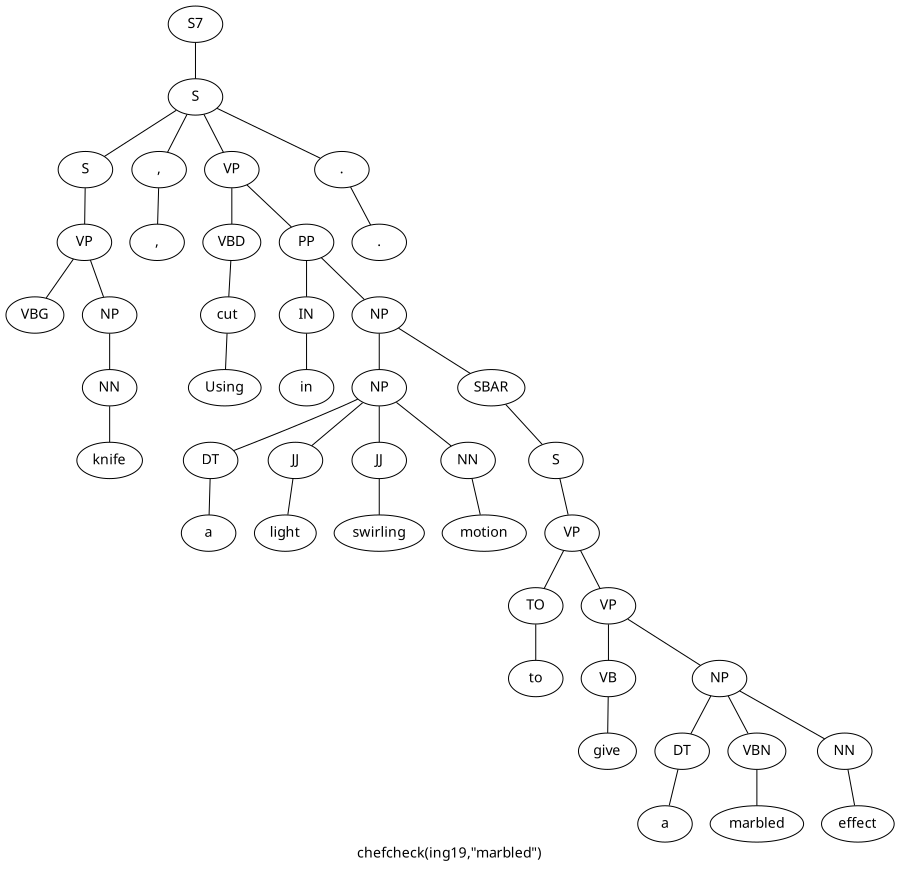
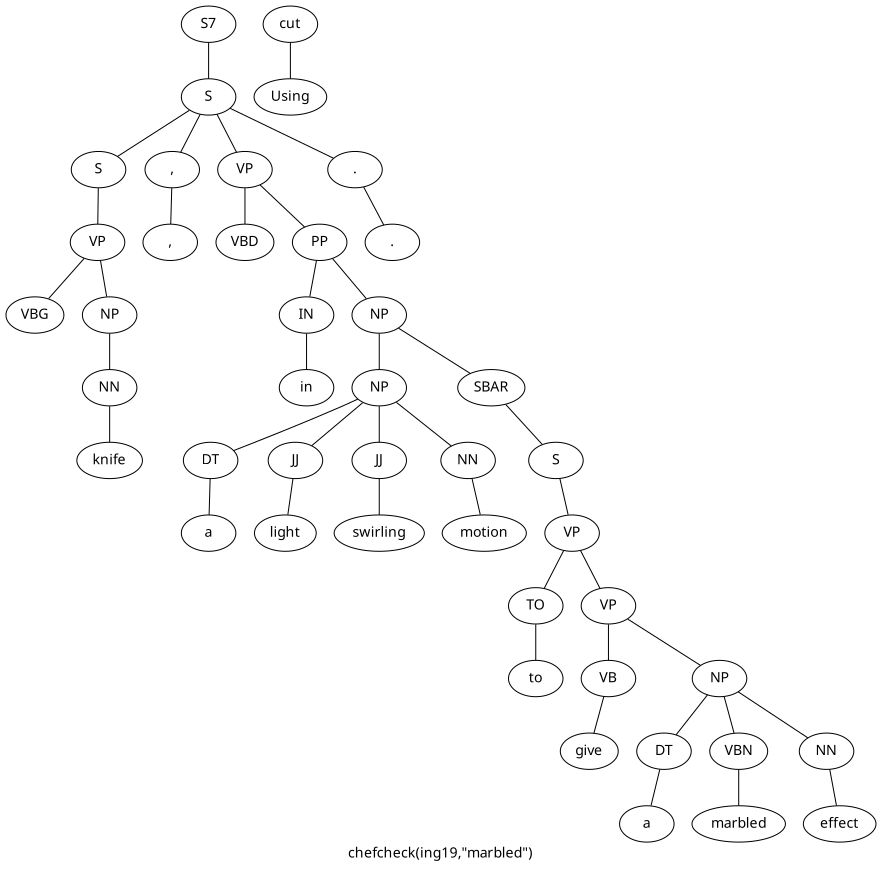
edge "VBD" -- "cut": removed
